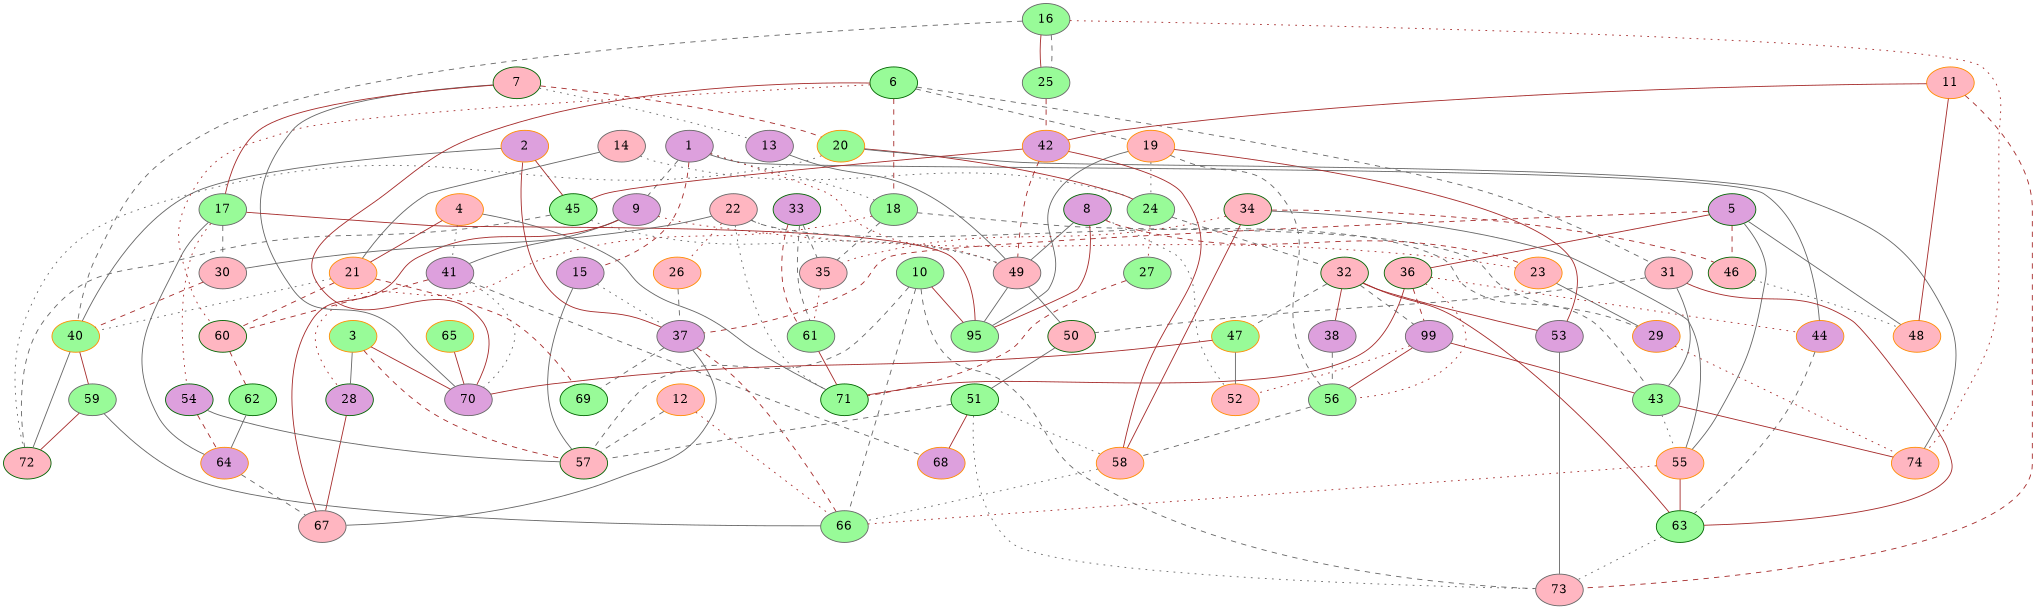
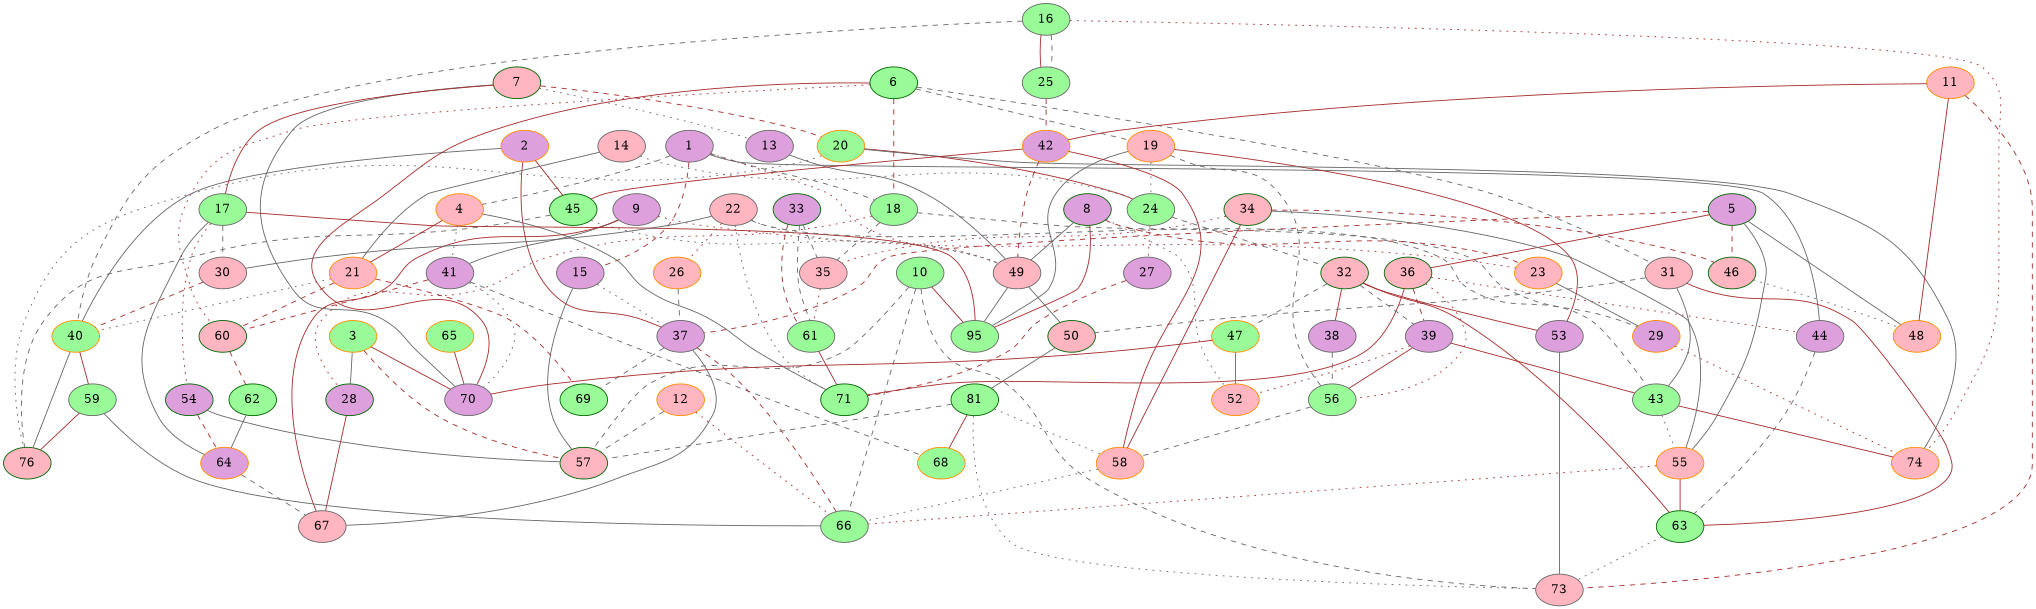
edge "1" -- "9": now "1" -- "4"
edge "1" -- "18": style dotted -> dashed
node "27": fillcolor palegreen -> plum
node "99": label "99" -> "39"
node "44": color darkorange -> gray40
node "51": label "51" -> "81"
node "72": label "72" -> "76"
node "68": fillcolor plum -> palegreen
